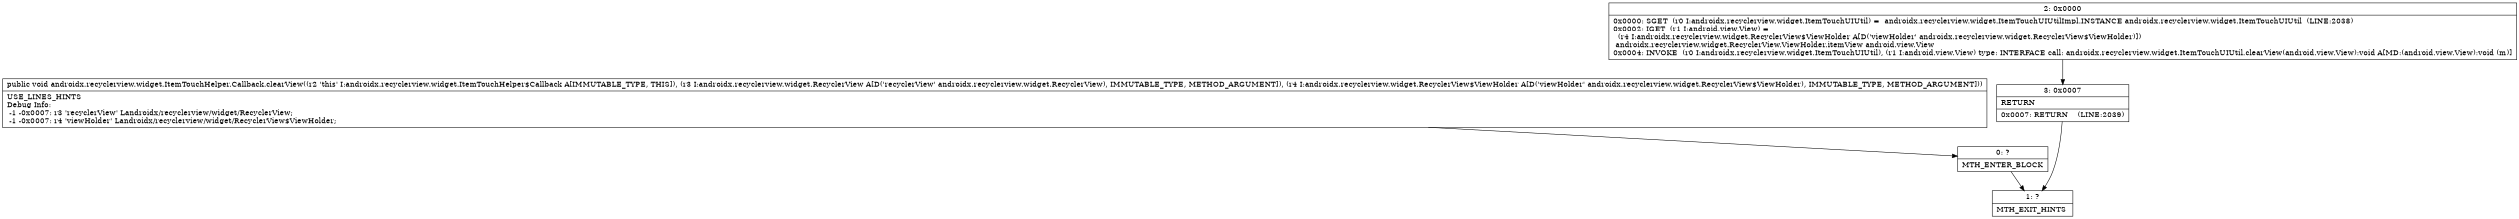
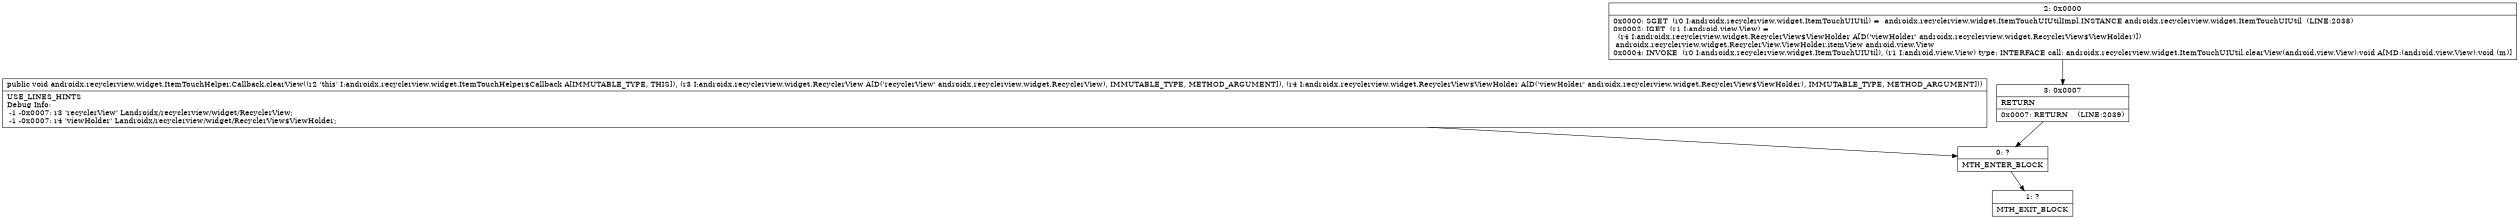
edge "3: 0x0007" -> "1: ?": now "3: 0x0007" -> "0: ?"
node "1: ?": text "MTH_EXIT_HINTS" -> "MTH_EXIT_BLOCK"
